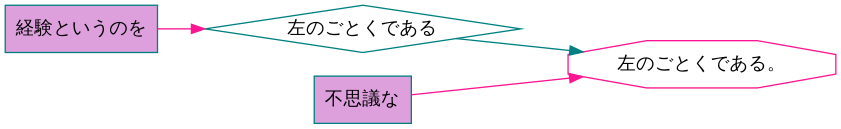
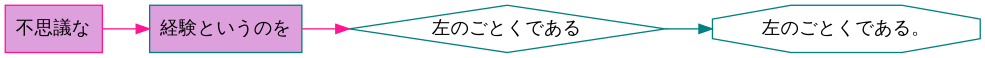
node "左のごとくである。": color deeppink -> teal
edge "不思議な" -> "左のごとくである。": now "不思議な" -> "経験というのを"
node "不思議な": color teal -> deeppink
